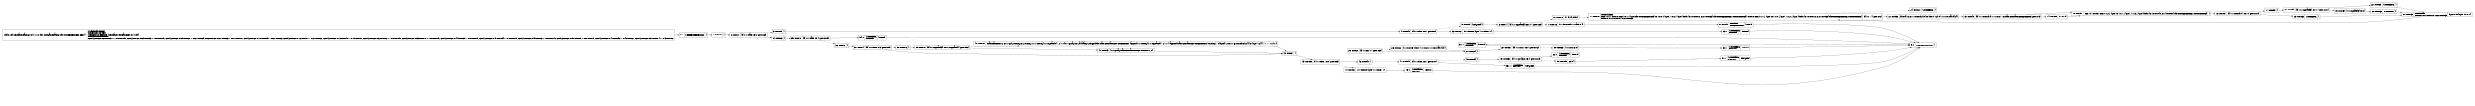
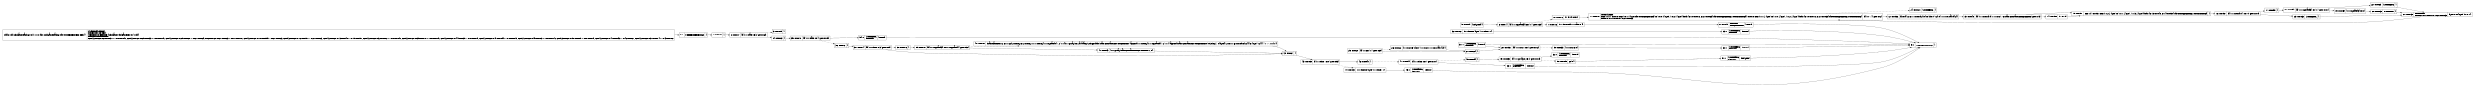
node "4: 0x000b": removed
edge "28: 0x0031" -> "31: ?": reversed
node "53: ?": text "lsetSpeed" -> "lreturnl"
